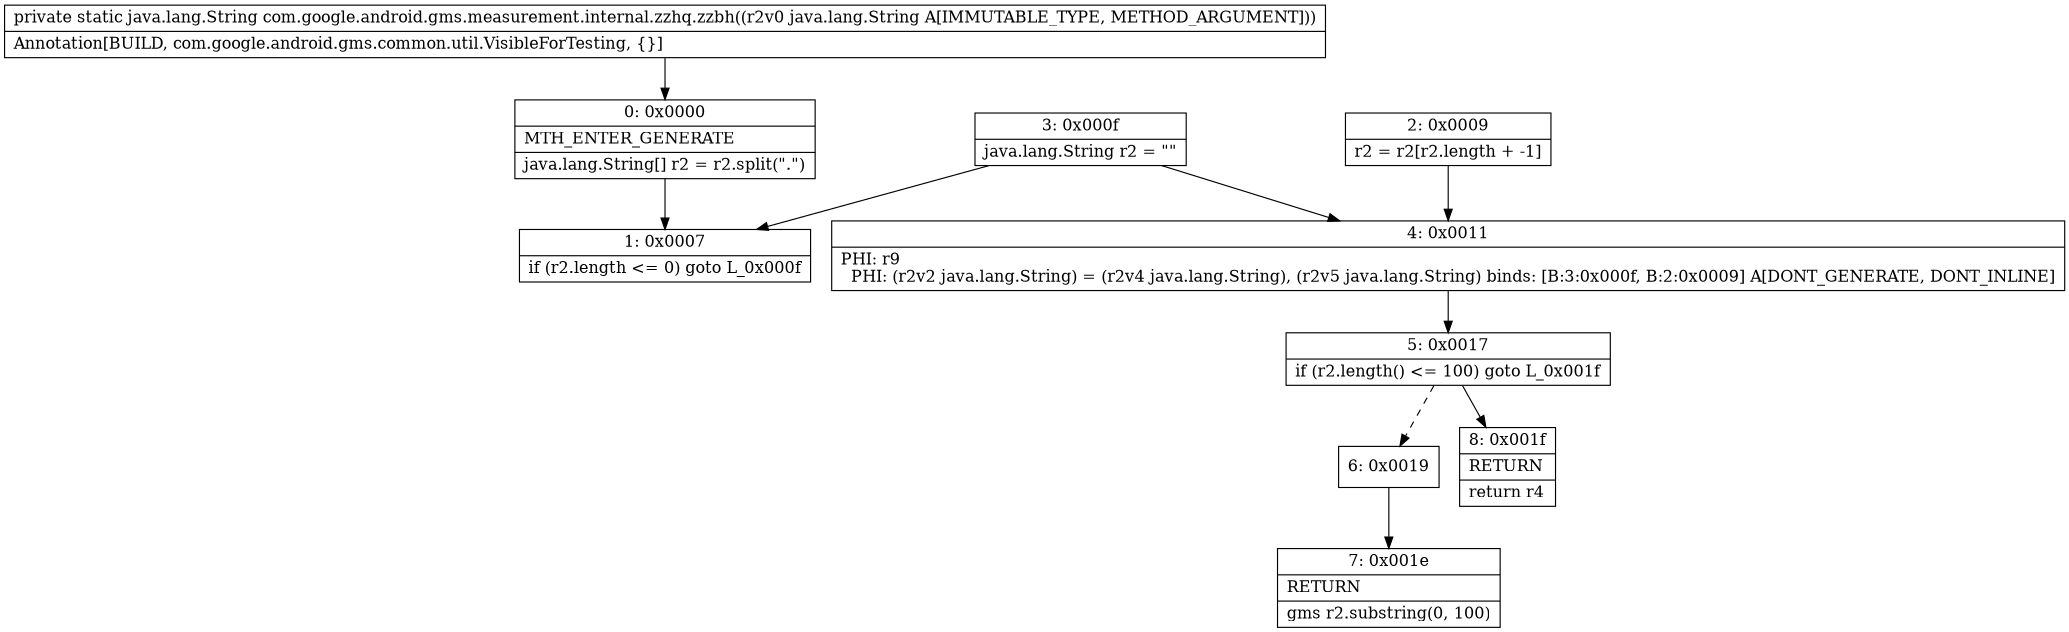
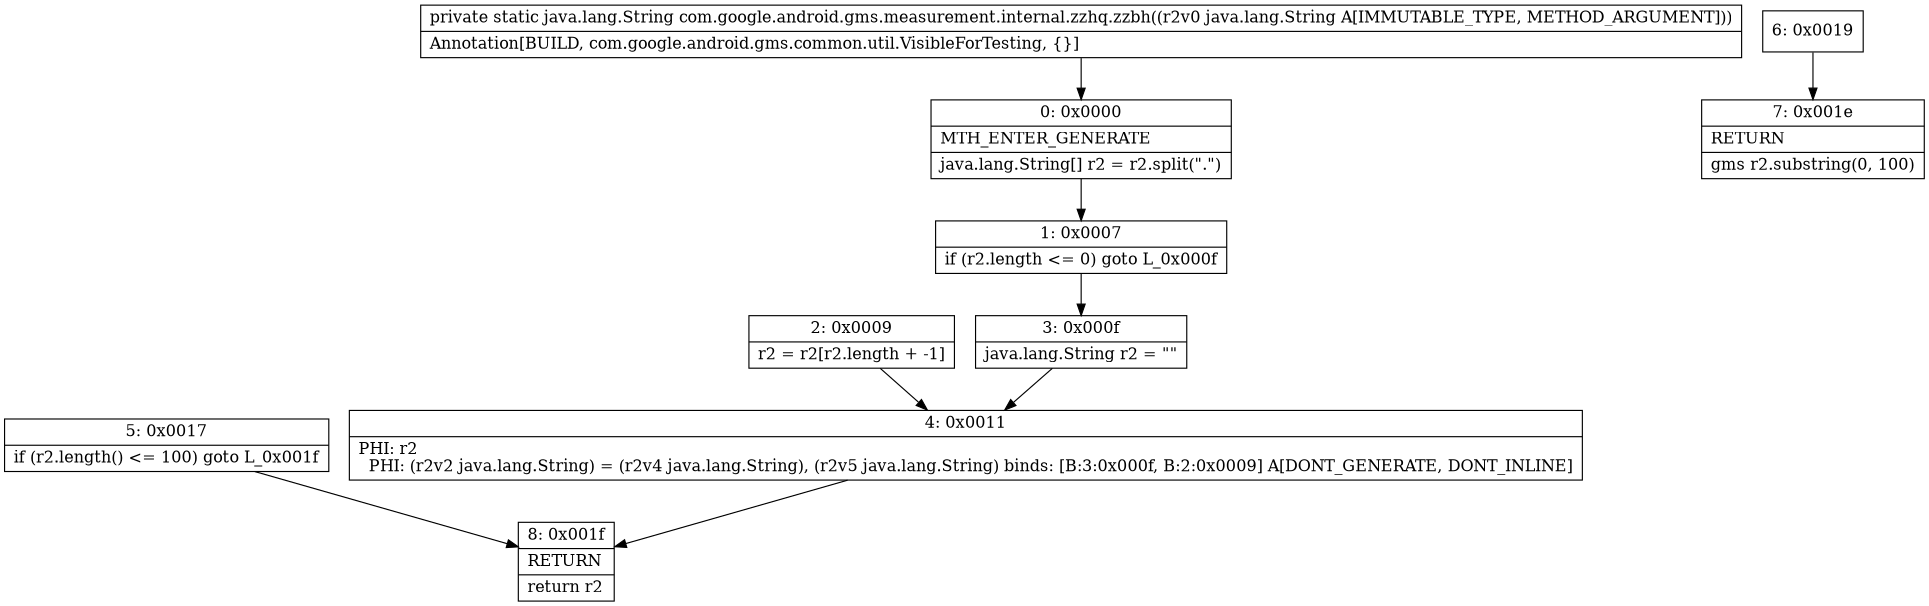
edge "3: 0x000f" -> "1: 0x0007": reversed
node "4: 0x0011": text "PHI: r9" -> "PHI: r2"
edge "4: 0x0011" -> "5: 0x0017": now "4: 0x0011" -> "8: 0x001f"
edge "5: 0x0017" -> "6: 0x0019": removed
node "8: 0x001f": text "return r4" -> "return r2"
